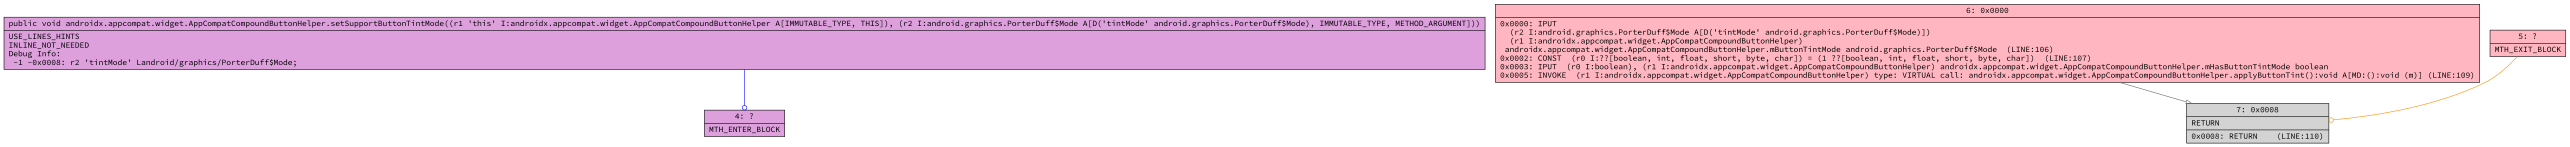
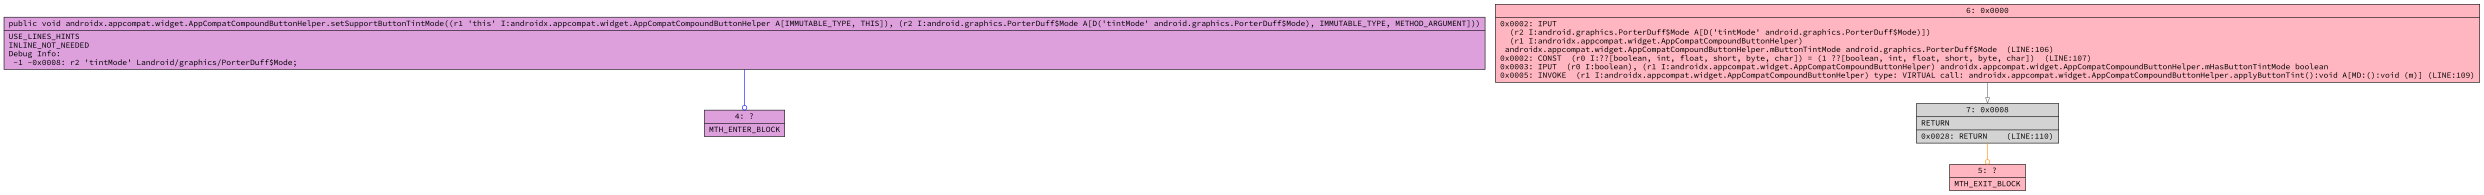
node "6: 0x0000": text "0x0000: IPUT" -> "0x0002: IPUT"
edge "5: ?" -> "7: 0x0008": reversed
node "7: 0x0008": text "0x0008: RETURN    (LINE:110)" -> "0x0028: RETURN    (LINE:110)"
